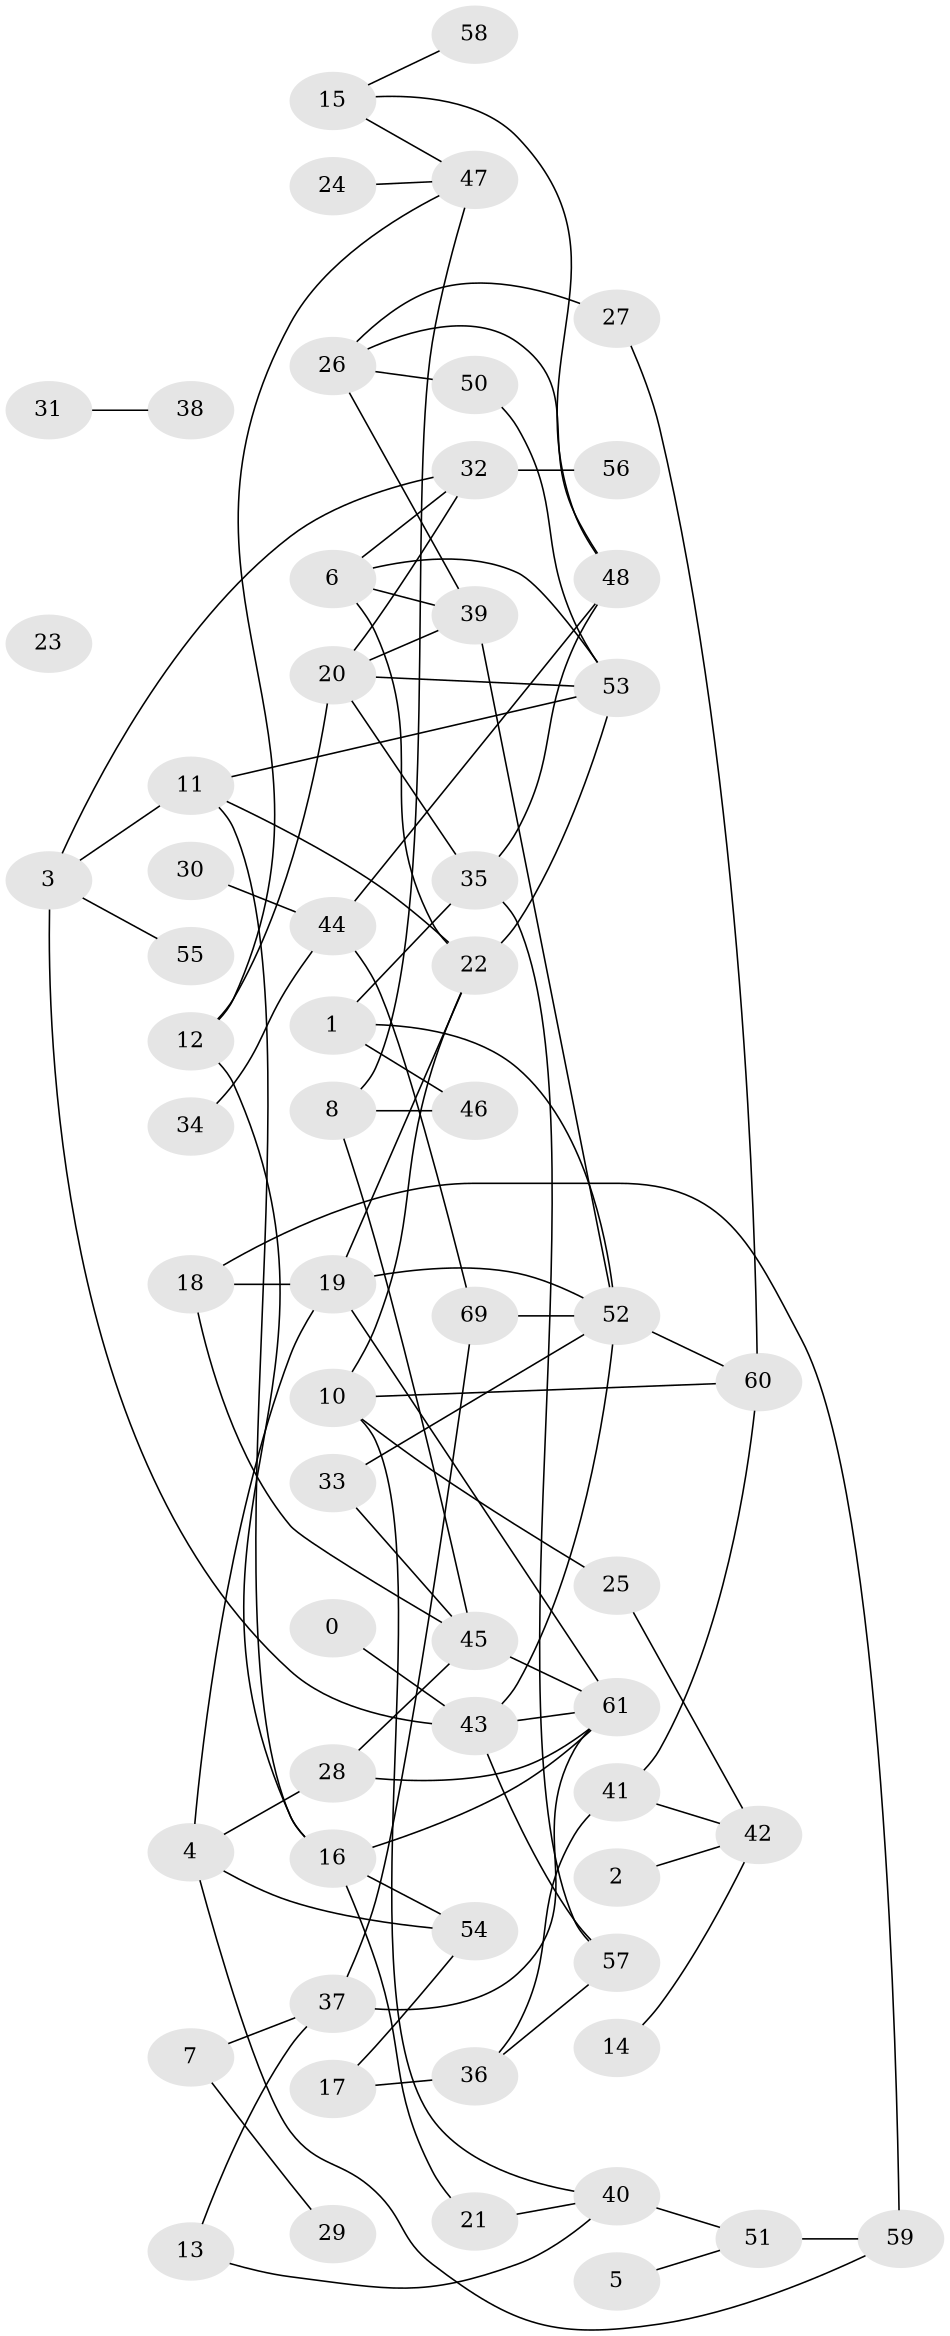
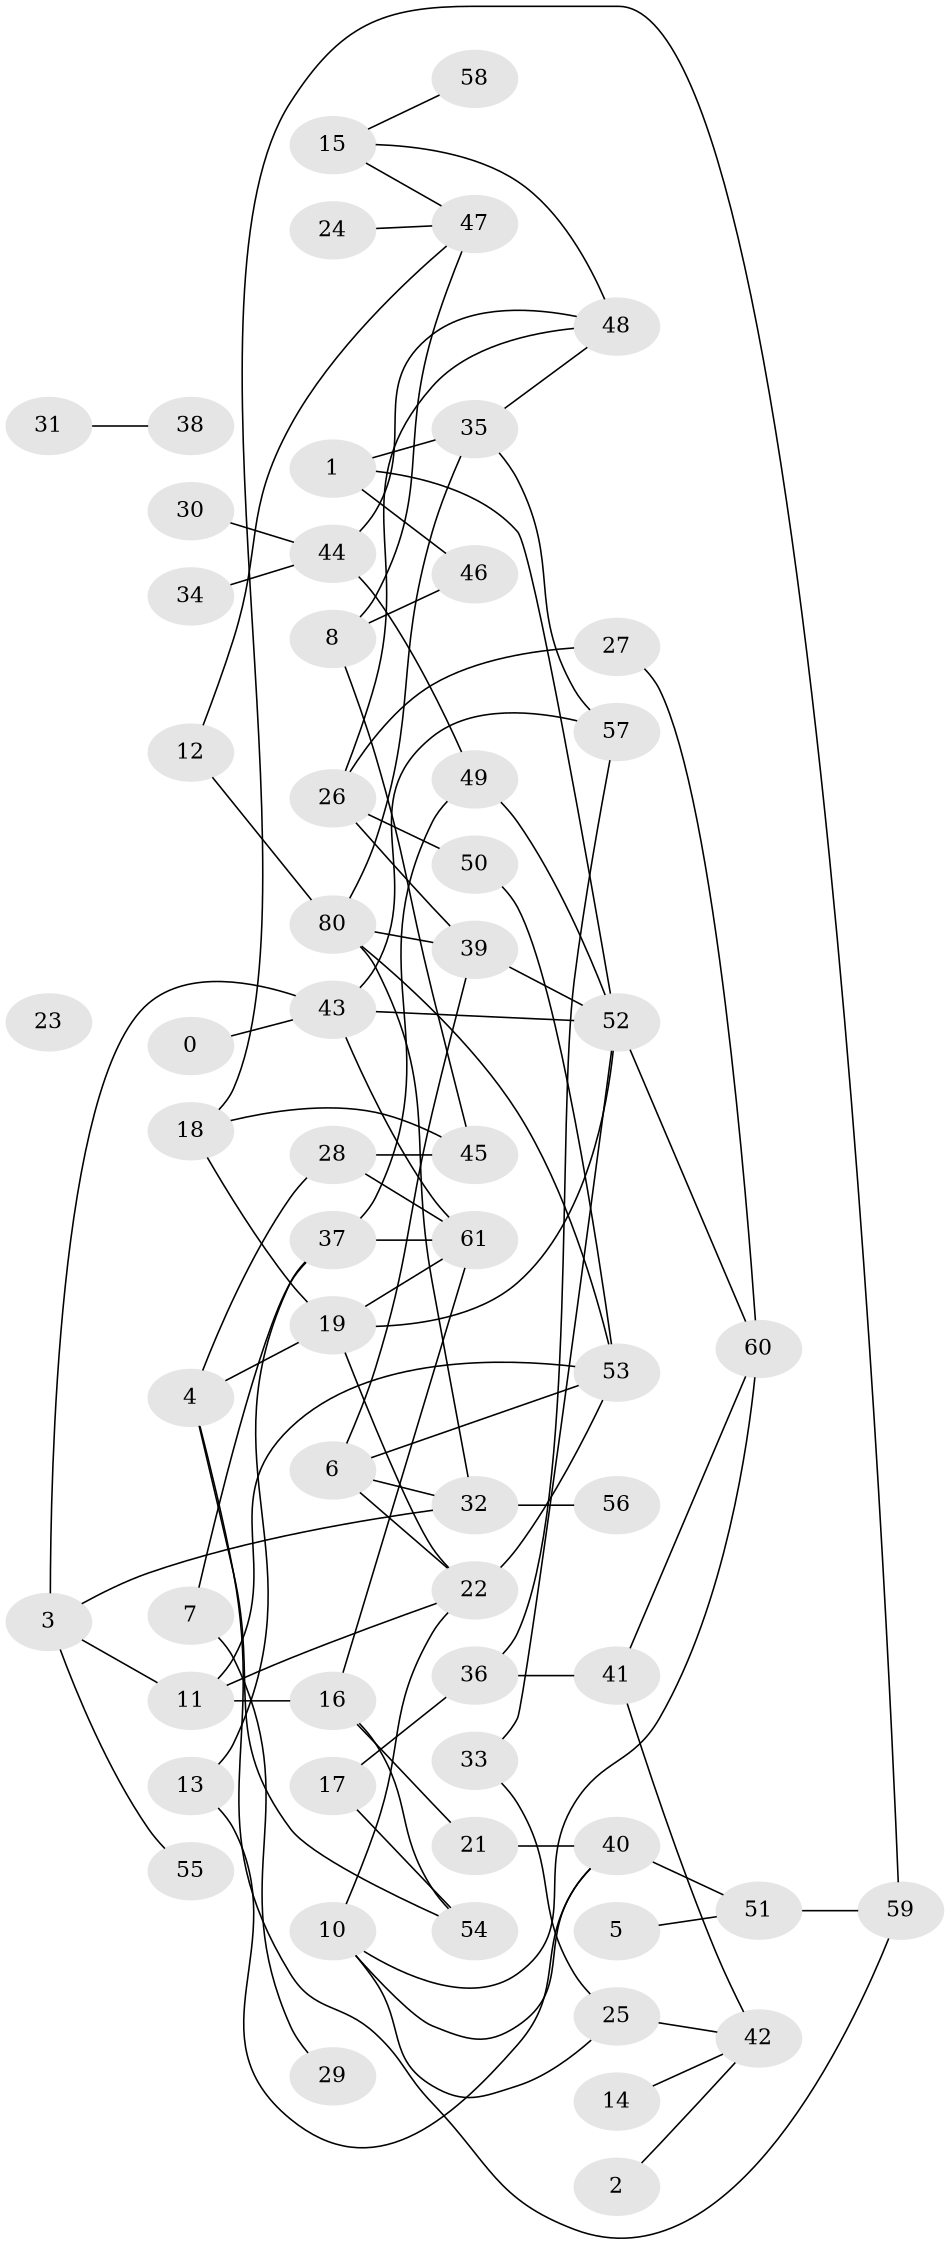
node "20": label "20" -> "80"
node "69": label "69" -> "49"
edge "12" -- "16": removed
edge "33" -- "45": now "33" -- "25"
edge "45" -- "61": removed
